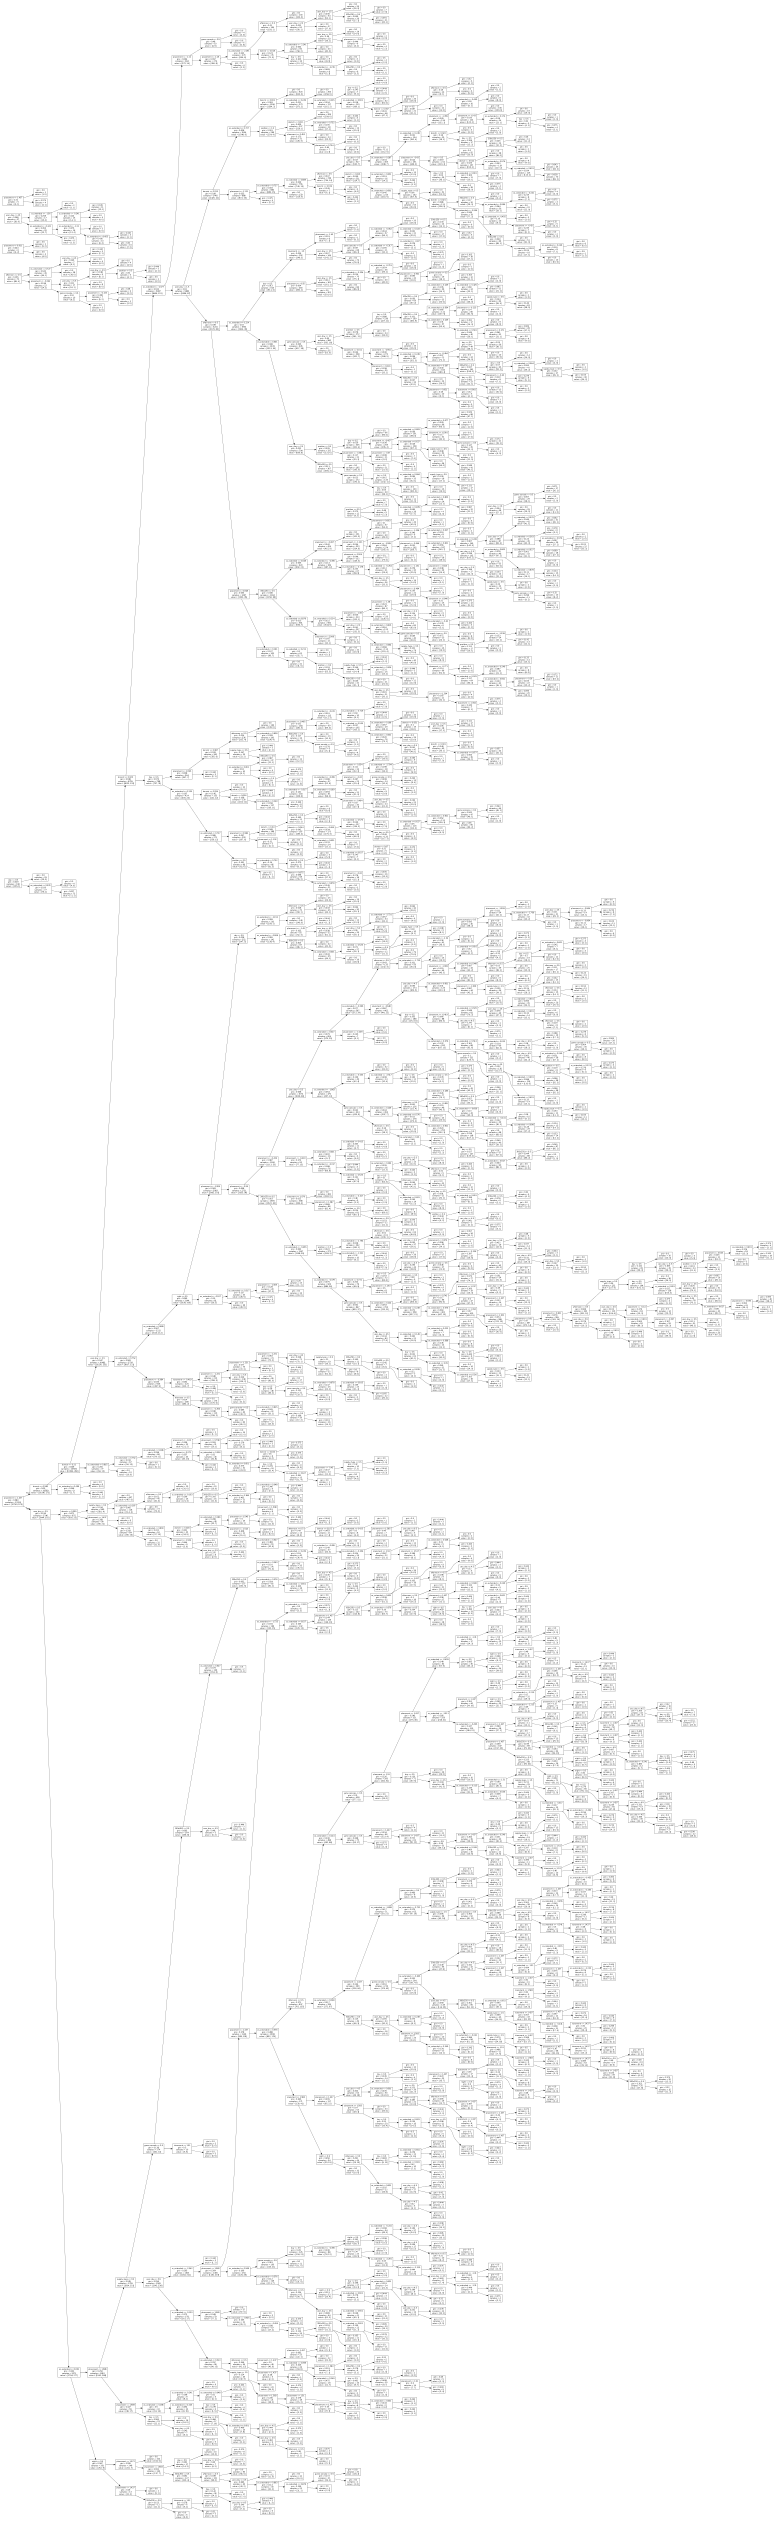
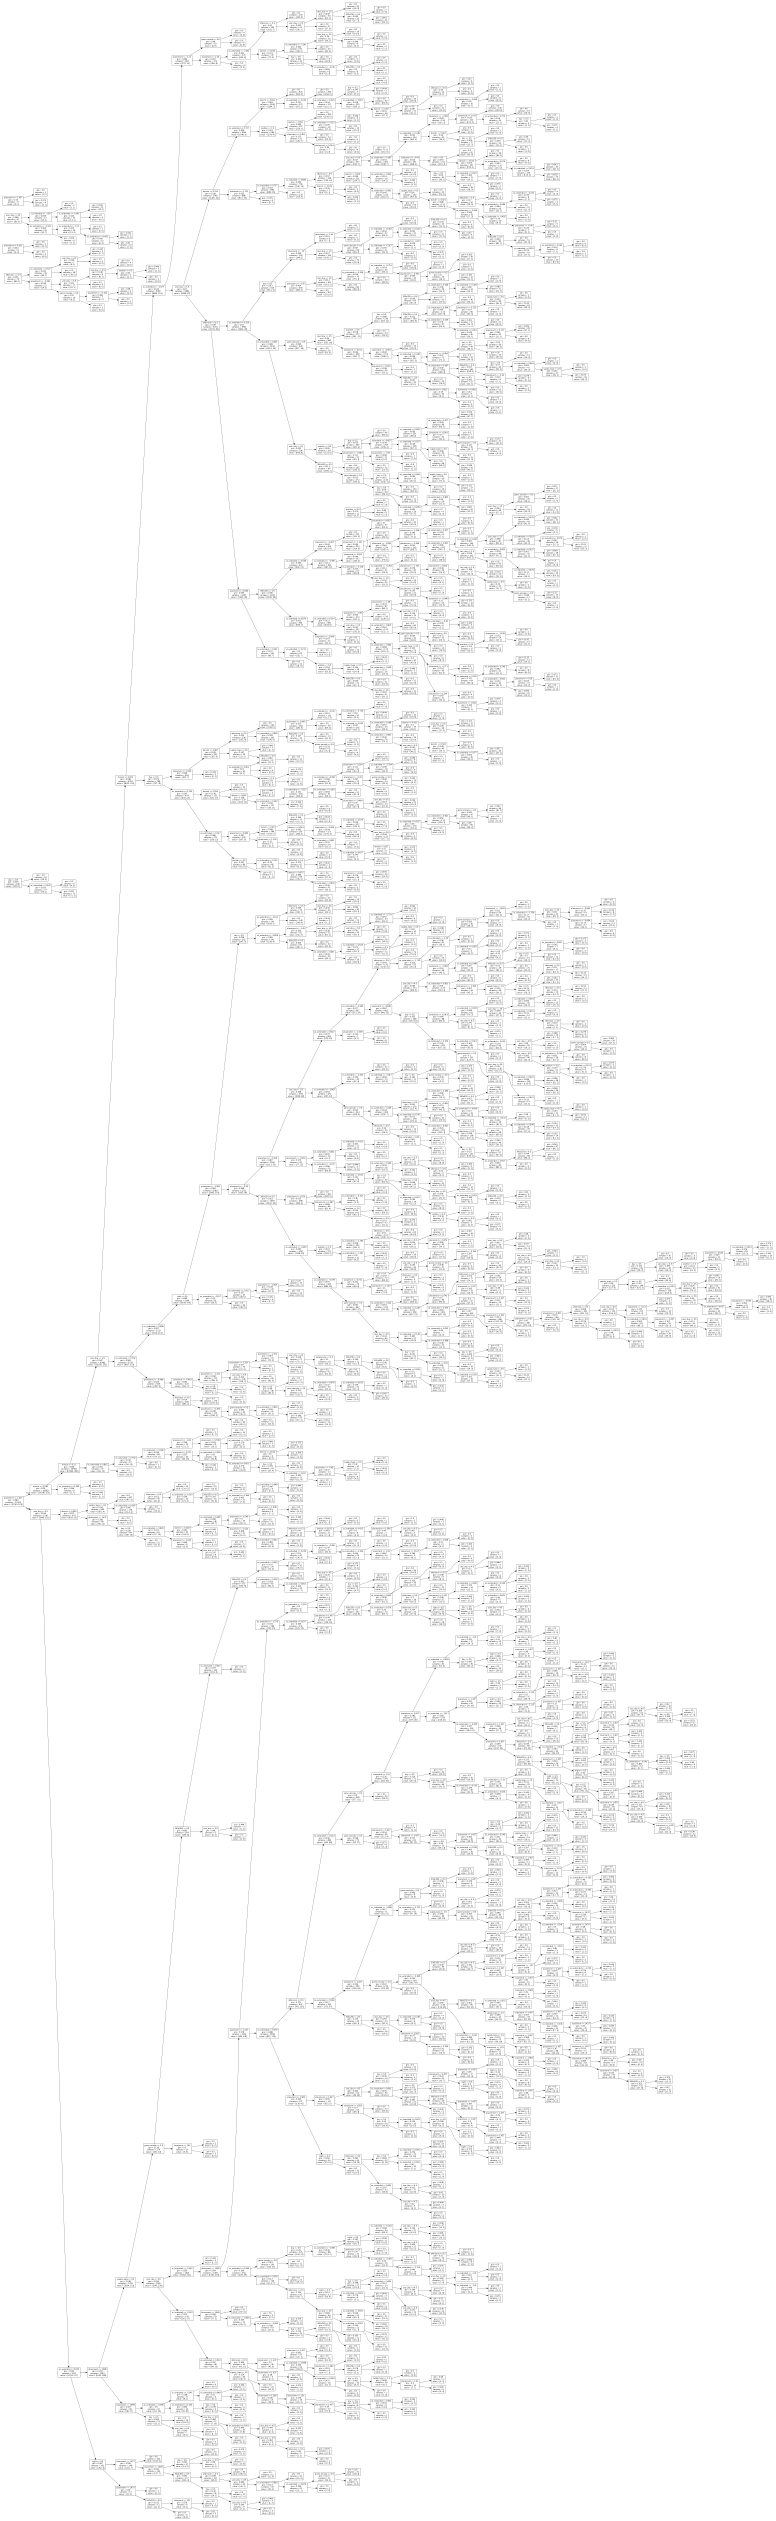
edge "user_day <= 2.5 gini = 0.091 samples = 21 value = [20, 1]" -> "placement <= 1.304 gini = 0.165 samples = 11 value = [10, 1]": now "supply_type <= 0.5 gini = 0.102 samples = 74 value = [70, 4]" -> "placement <= 1.304 gini = 0.165 samples = 11 value = [10, 1]"
edge "300x250 <= 0.5 gini = 0.386 samples = 46 value = [34, 12]" -> "user_day <= 4.5 gini = 0.469 samples = 8 value = [5, 3]": now "placement <= 1.51 gini = 0.32 samples = 5 value = [4, 1]" -> "user_day <= 4.5 gini = 0.469 samples = 8 value = [5, 3]"
edge "placement <= 1.437 gini = 0.423 samples = 23 value = [16, 7]" -> "night <= 0.5 gini = 0.5 samples = 6 value = [3, 3]": added
